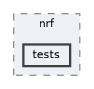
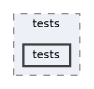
cluster "nrf": label "nrf" -> "tests"
